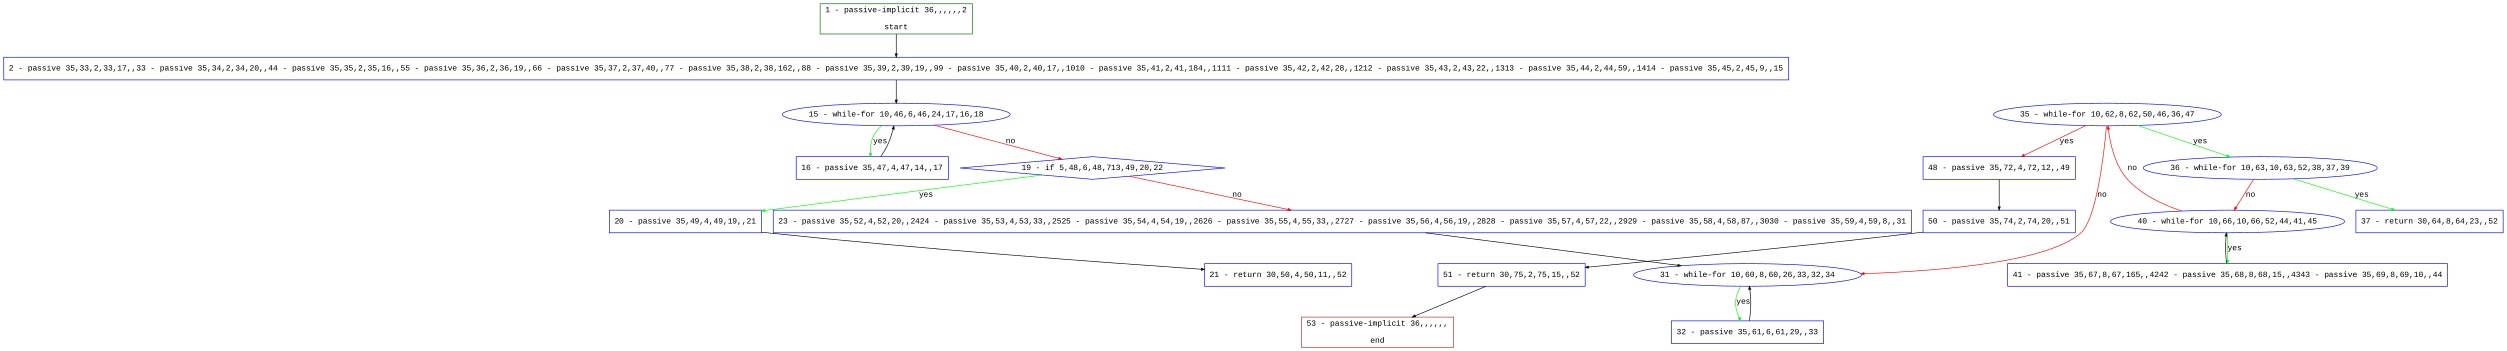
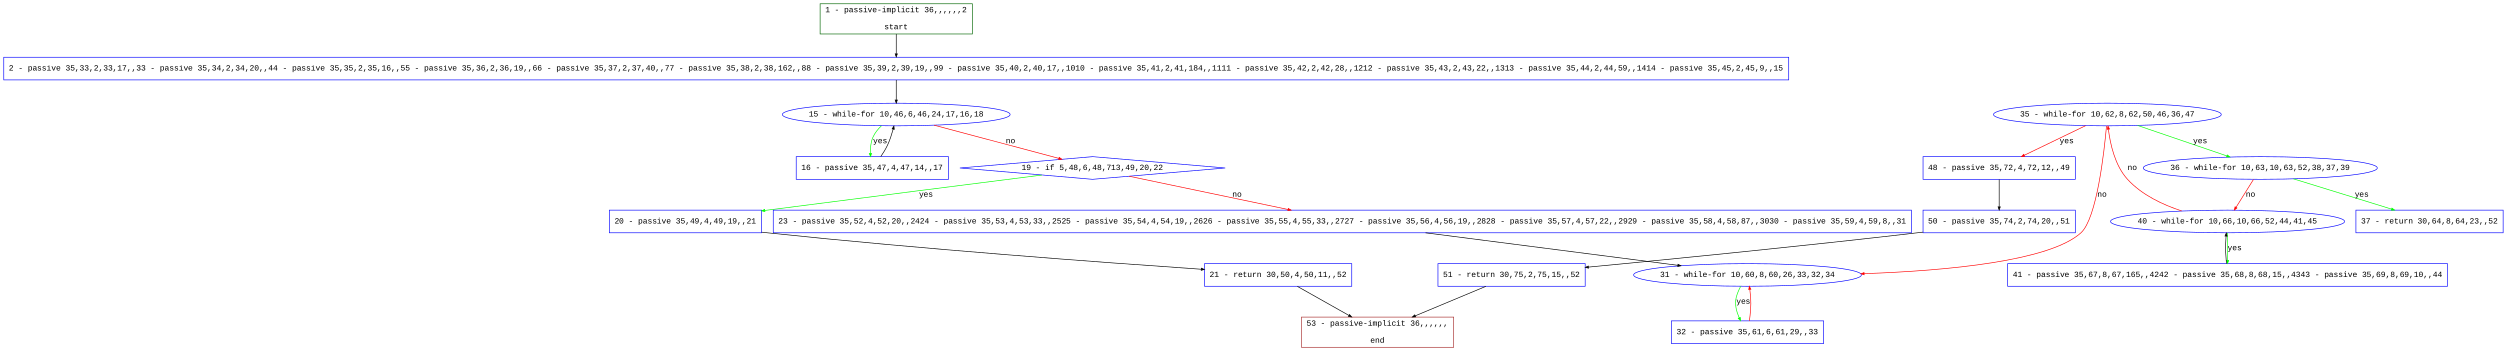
edge "21 - return 30,50,4,50,11,,52" -> "53 - passive-implicit 36,,,,,, end": added
edge "32 - passive 35,61,6,61,29,,33" -> "31 - while-for 10,60,8,60,26,33,32,34": color #000000 -> #ff0000
